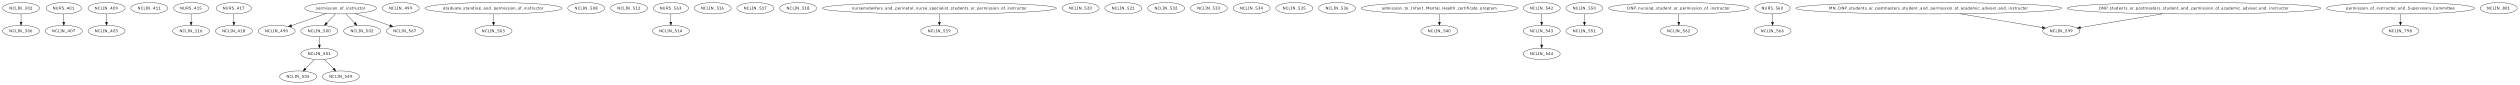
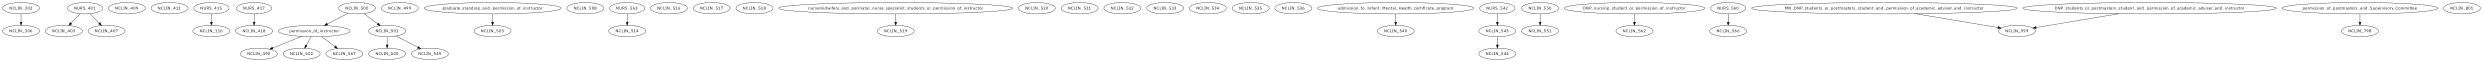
node "NCLIN_512": removed
node "NCLIN_542": label "NCLIN_542" -> "NURS_542"
node "permission_of_instructor_and_Supervisory_Committee": label "permission_of_instructor_and_Supervisory_Committee" -> "permission_of_postmasters_and_Supervisory_Committee"
edge "NCLIN_409" -> "NCLIN_403": now "NURS_401" -> "NCLIN_403"
edge "permission_of_instructor" -> "NCLIN_500": reversed
